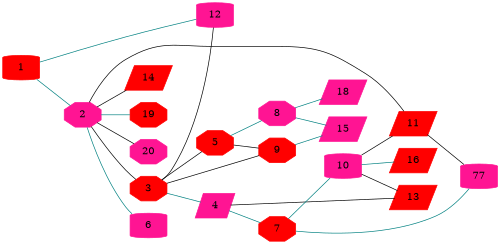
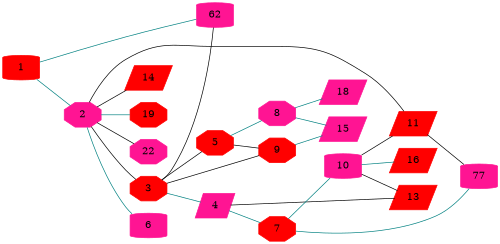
node "12": label "12" -> "62"
node "20": label "20" -> "22"
